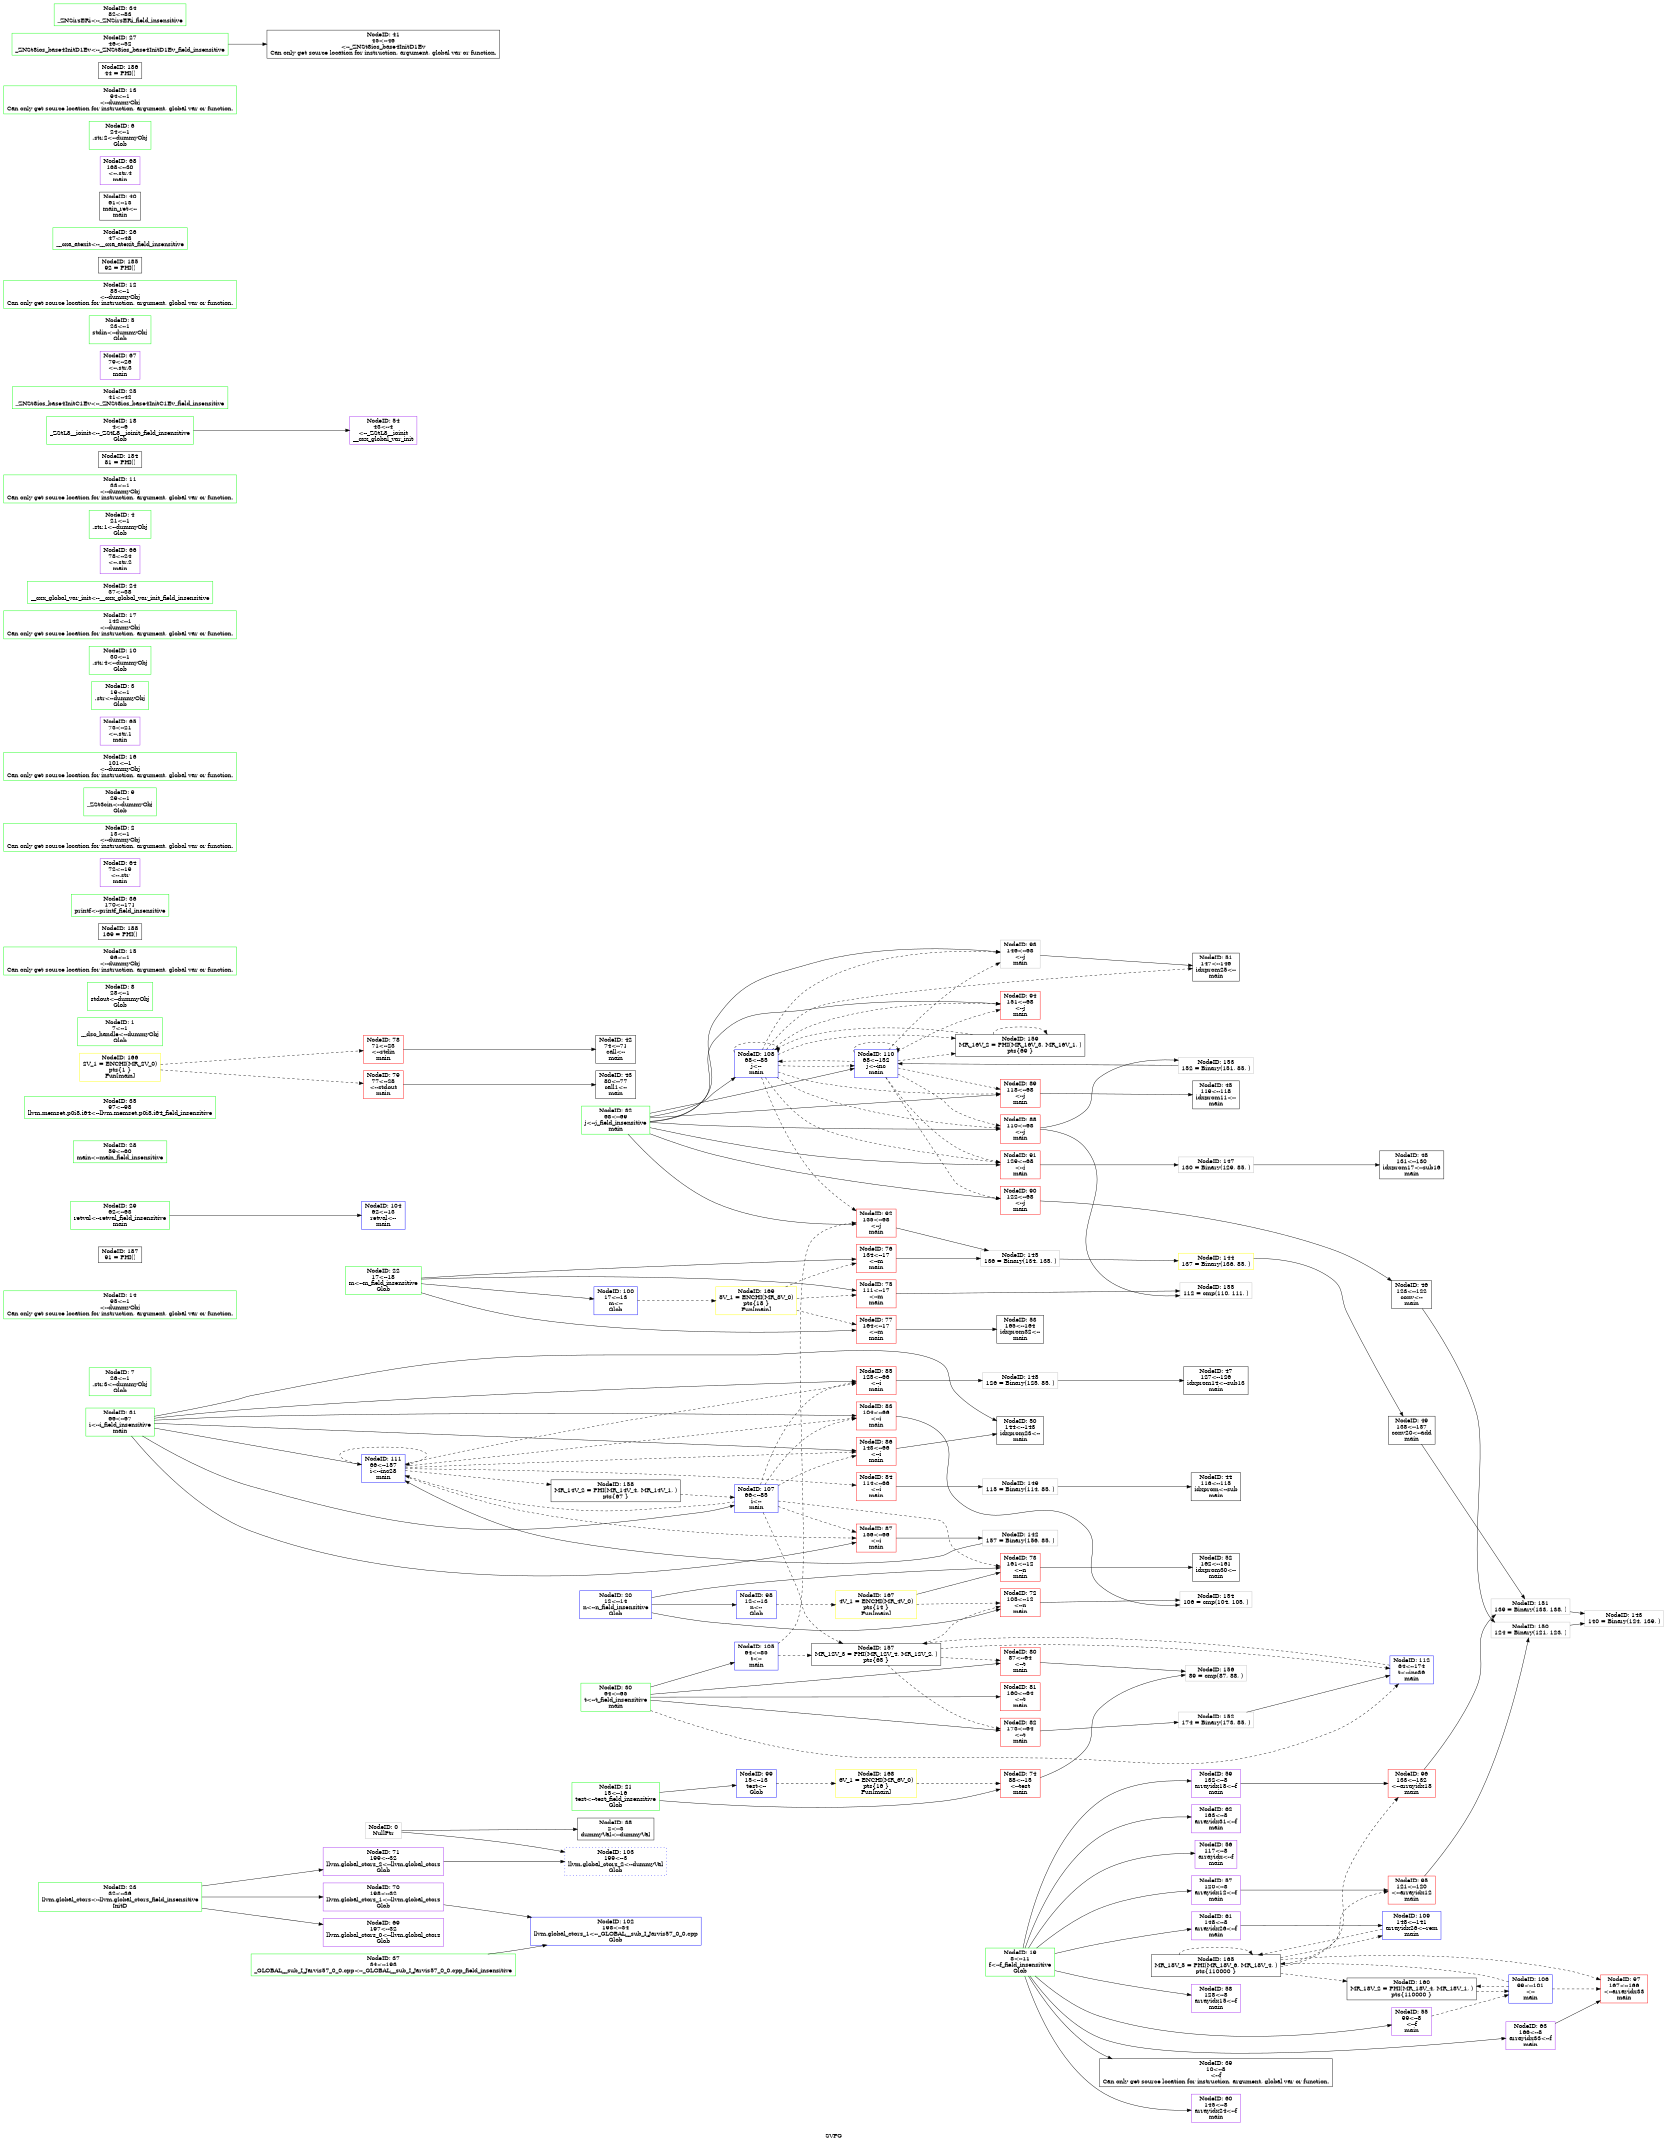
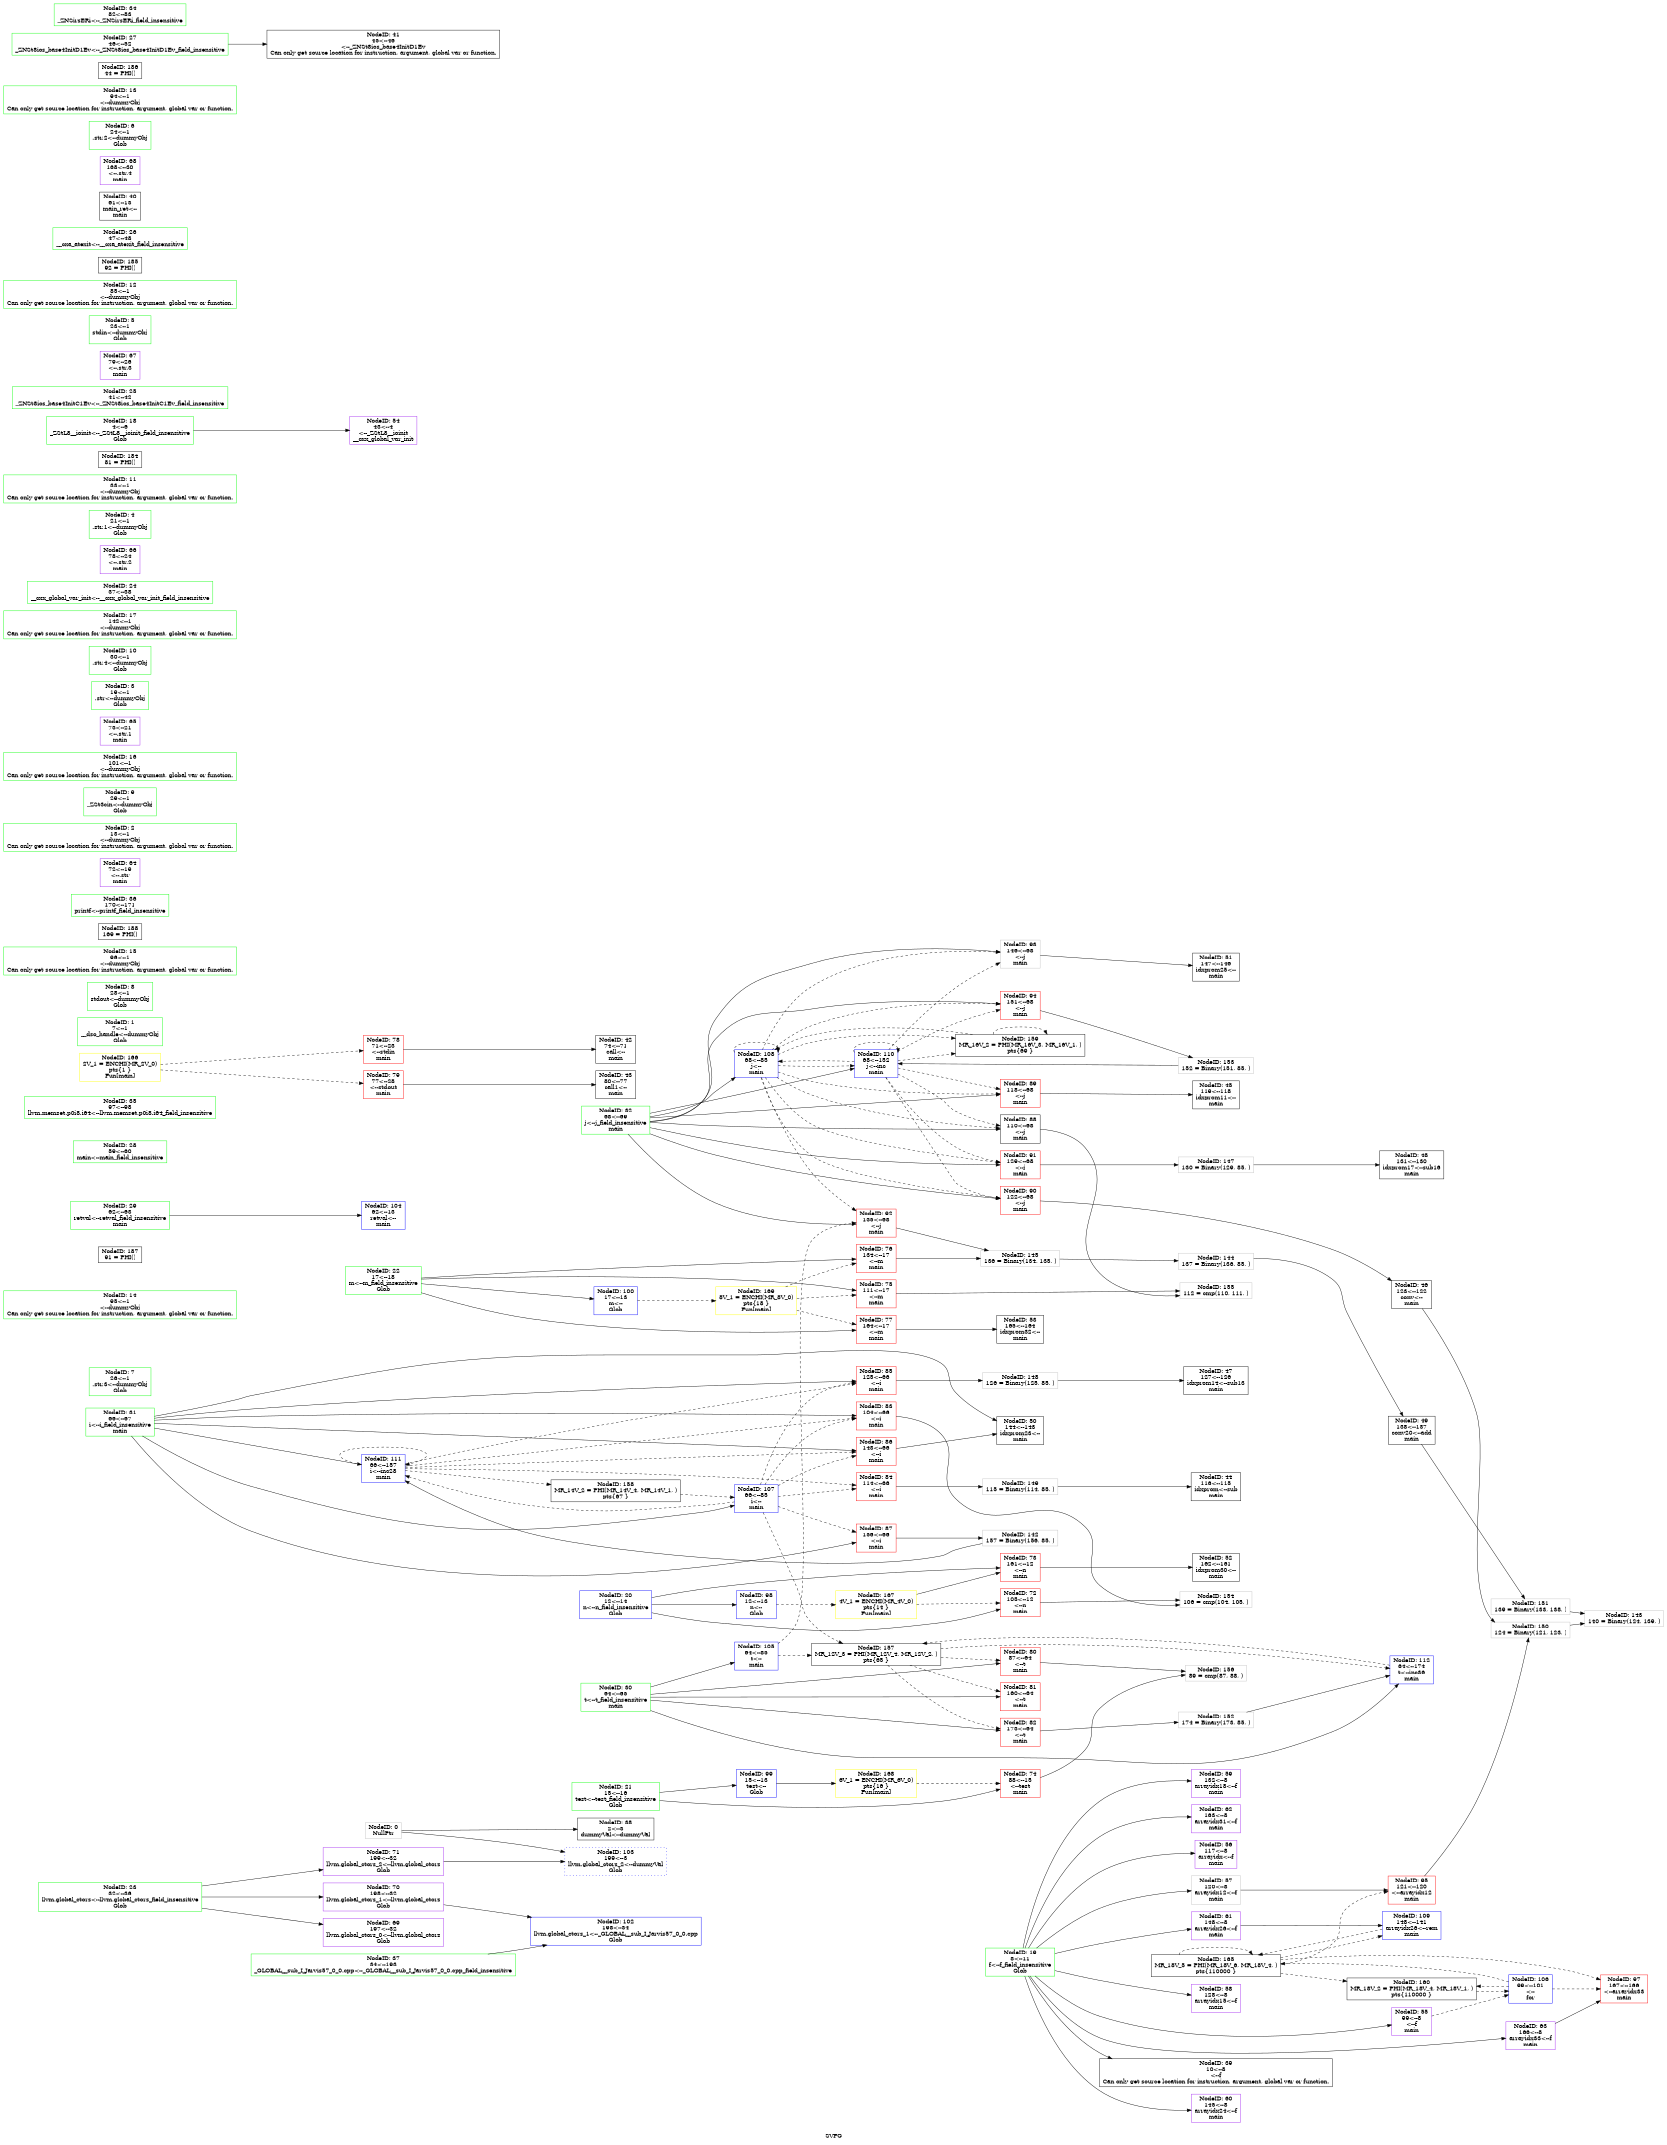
edge "NodeID: 108" -> "NodeID: 51": now "NodeID: 108" -> "NodeID: 90"
edge "NodeID: 88" -> "NodeID: 153": now "NodeID: 94" -> "NodeID: 153"
node "NodeID: 88": color red -> black
node "NodeID: 144": color yellow -> grey
edge "NodeID: 107" -> "NodeID: 73": now "NodeID: 107" -> "NodeID: 84"
edge "NodeID: 111" -> "NodeID: 87": removed
edge "NodeID: 157" -> "NodeID: 72": now "NodeID: 157" -> "NodeID: 81"
edge "NodeID: 30" -> "NodeID: 112": style dashed -> solid
edge "NodeID: 99" -> "NodeID: 168": style dashed -> solid
node "NodeID: 96": removed
node "NodeID: 57": color purple -> grey
node "NodeID: 23": text "InitD" -> "Glob"
node "NodeID: 106": text "main" -> "for"
